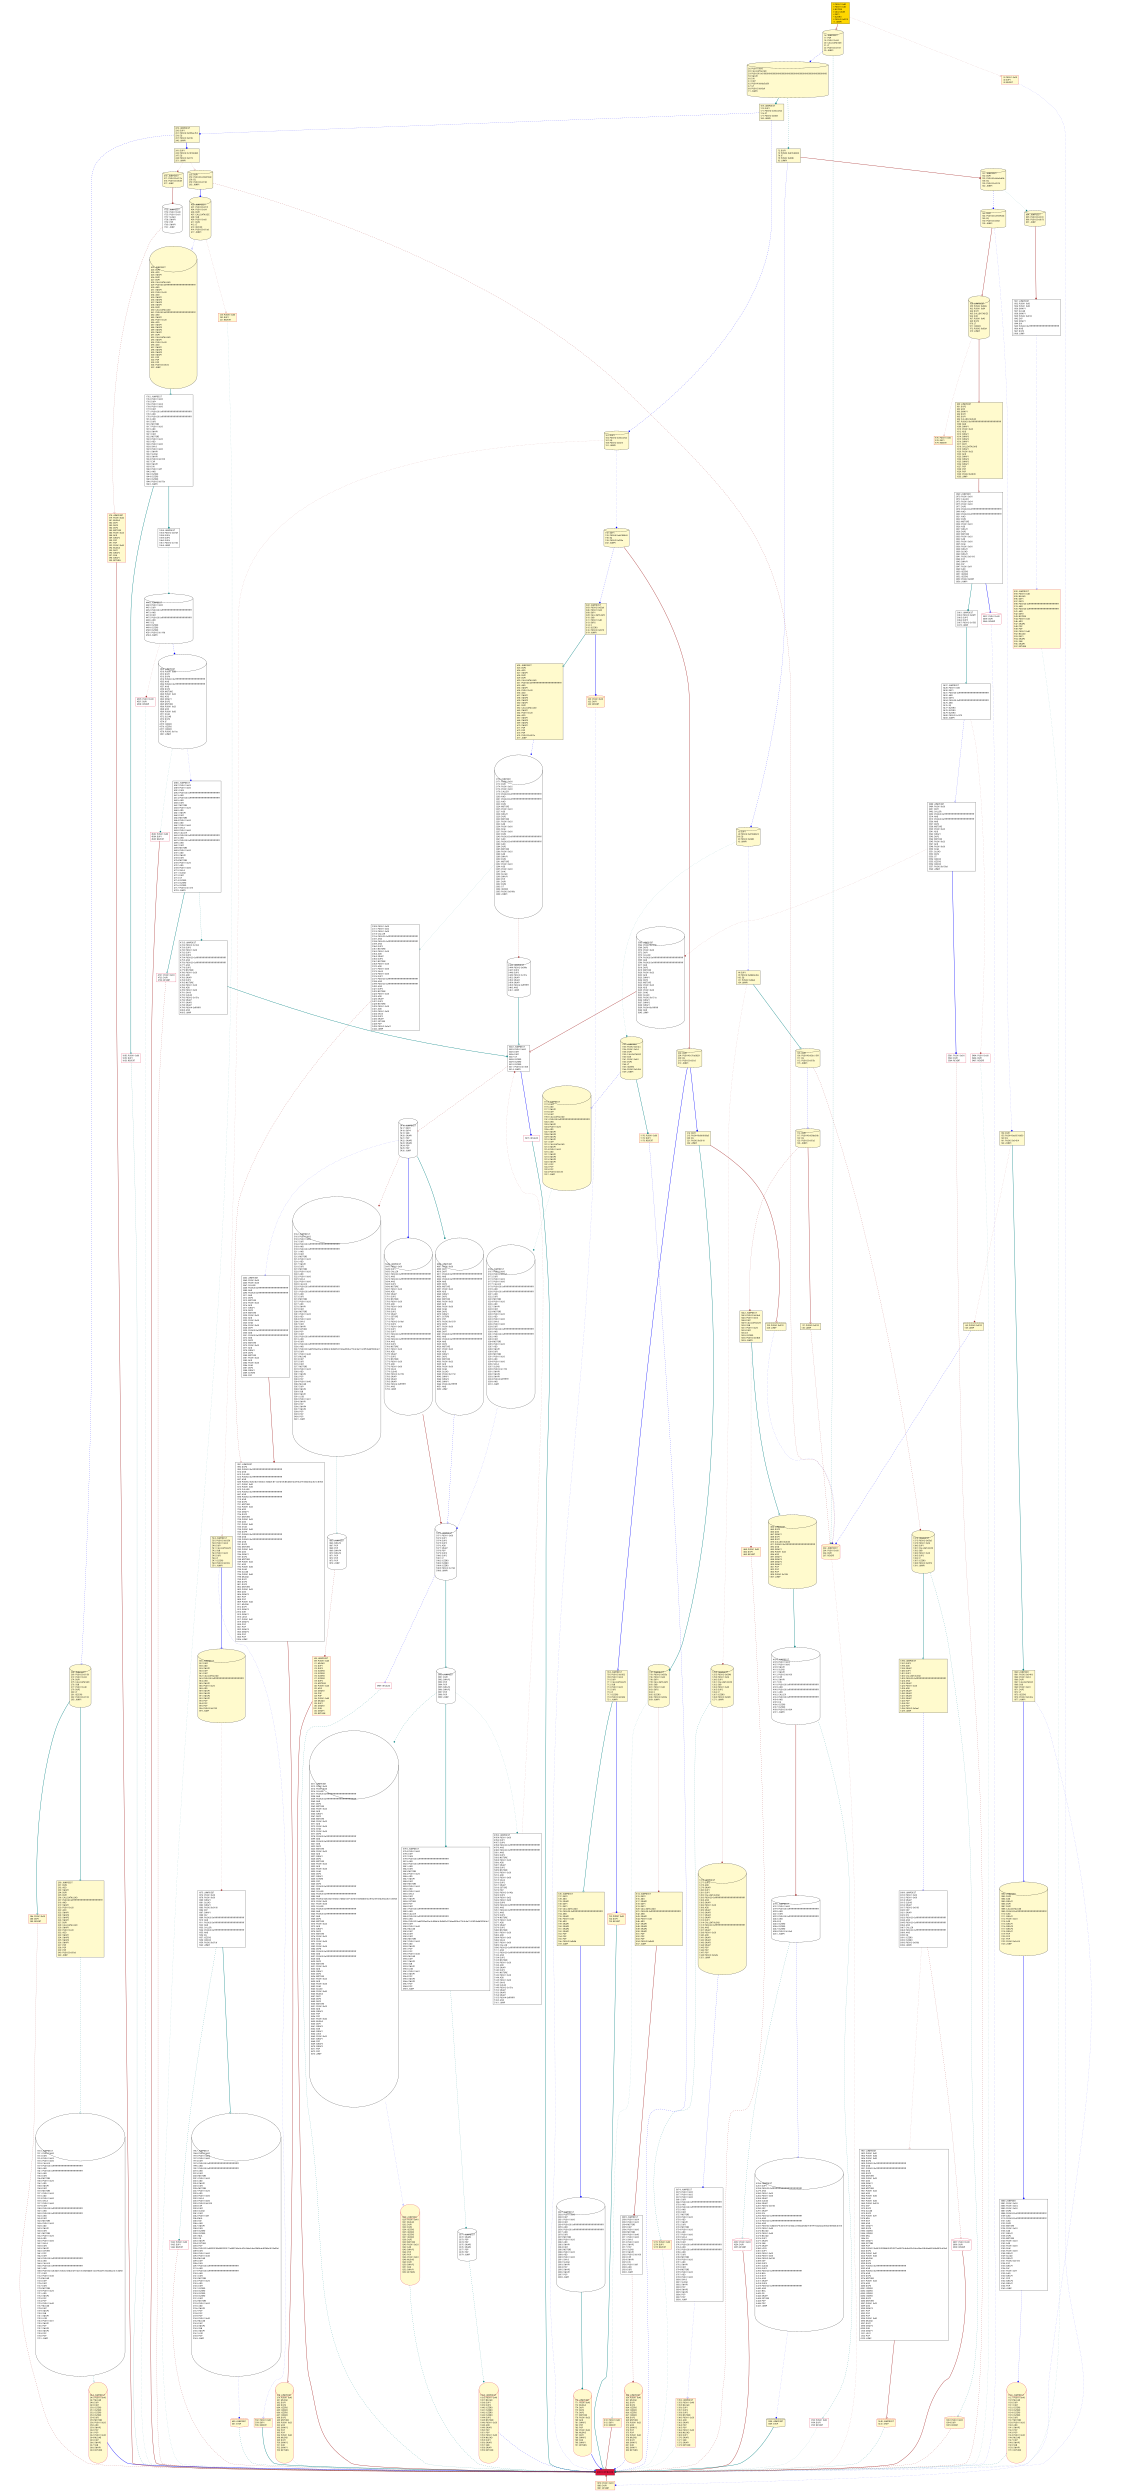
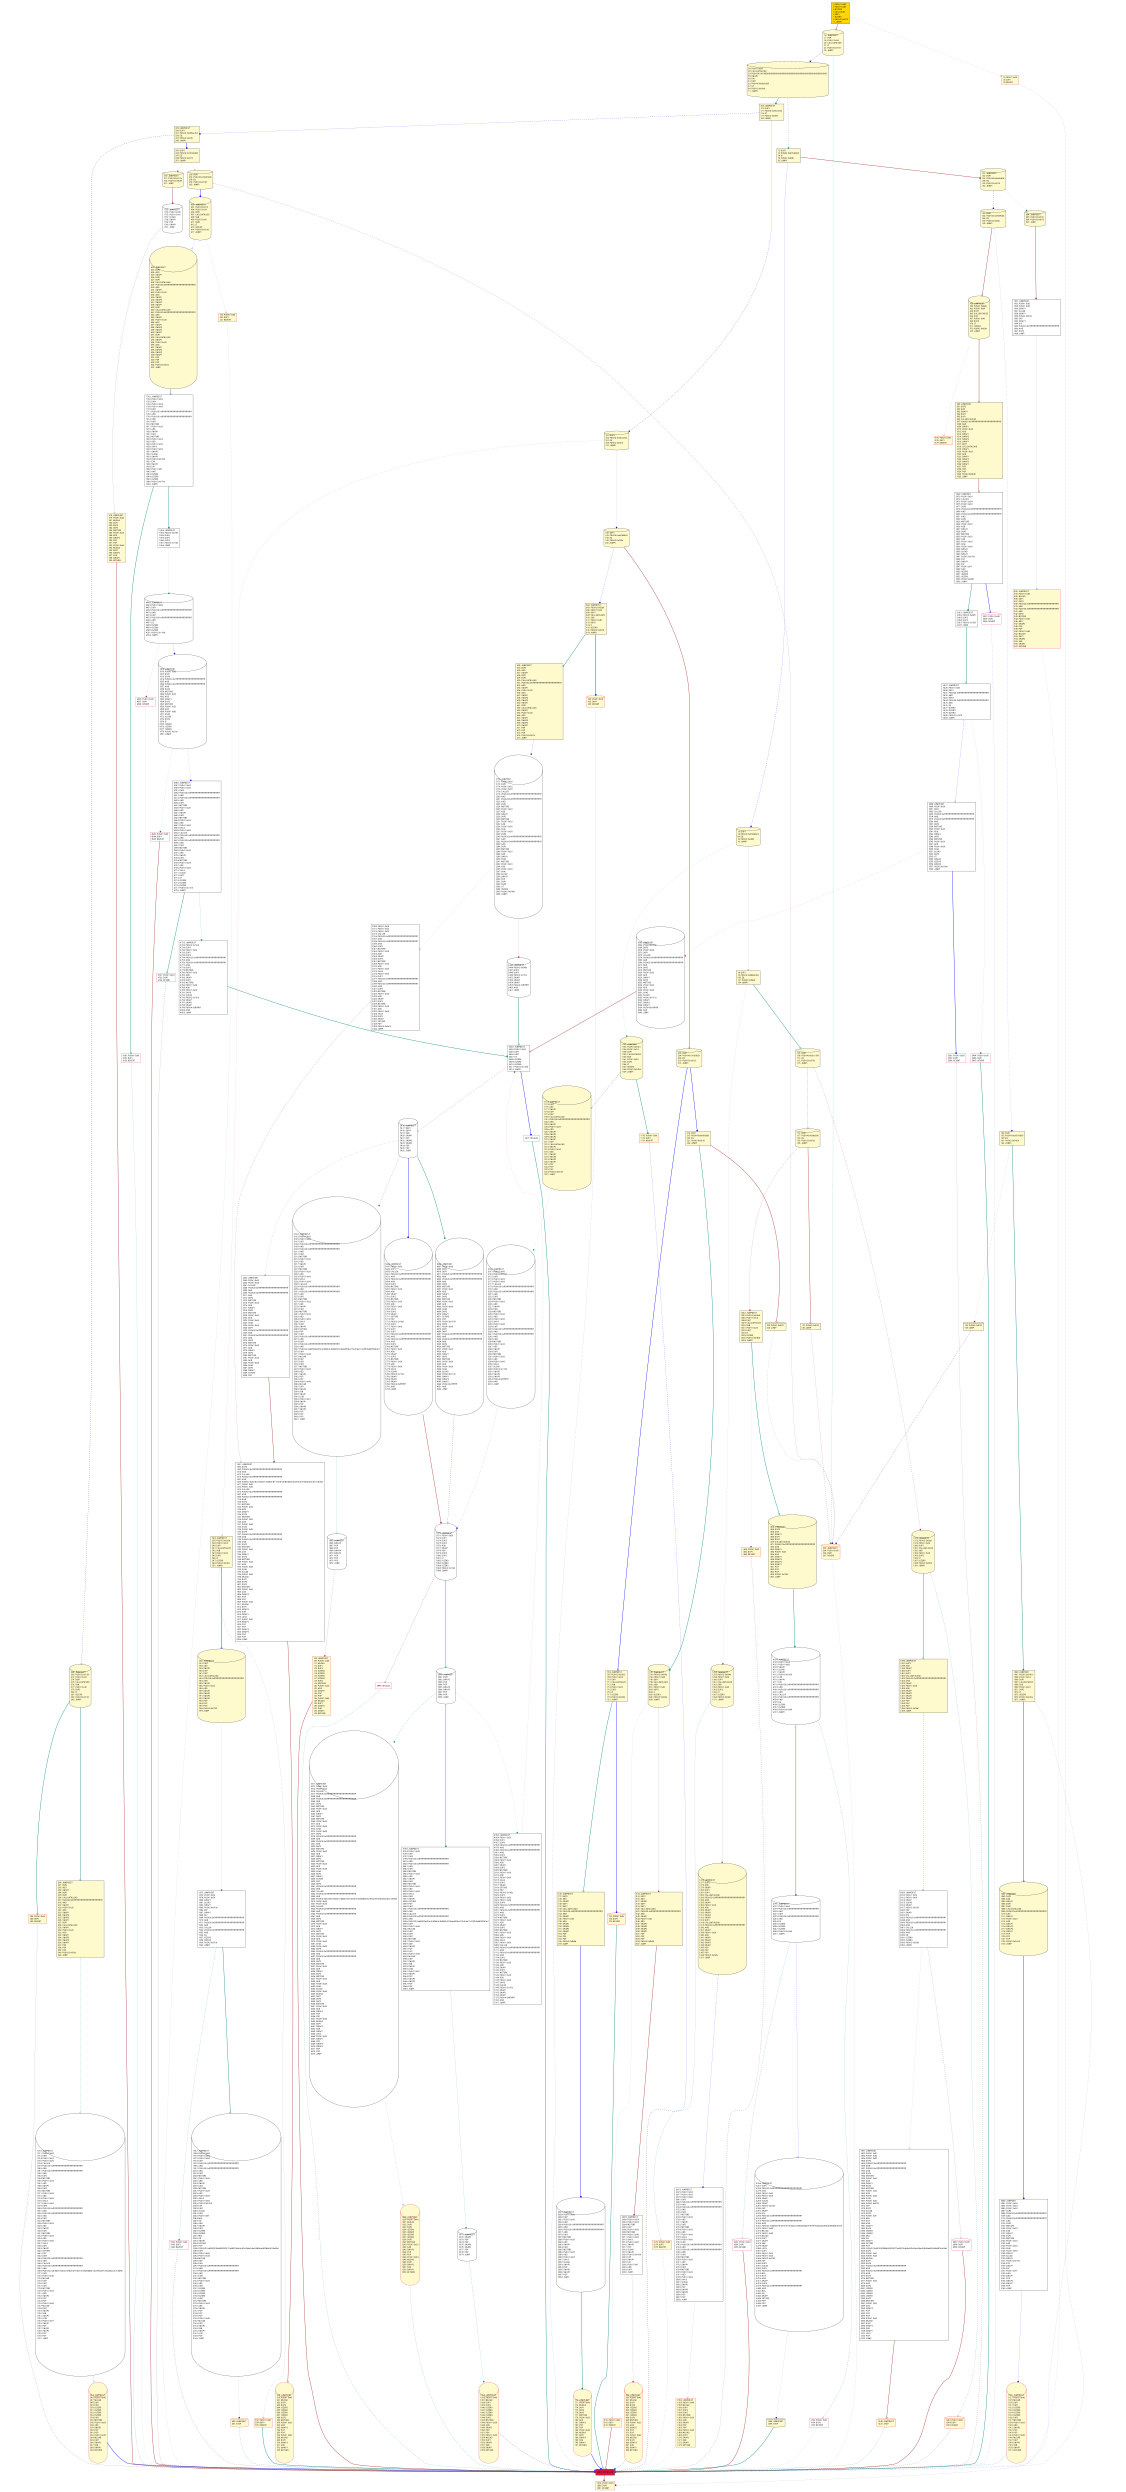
edge "5484: PUSH1 0x00 5486: DUP1 5487: REVERT" -> "6000: EXIT BLOCK": style dotted -> bold
edge "1078: PUSH1 0x00 1080: DUP1 1081: REVERT" -> "6000: EXIT BLOCK": reversed
